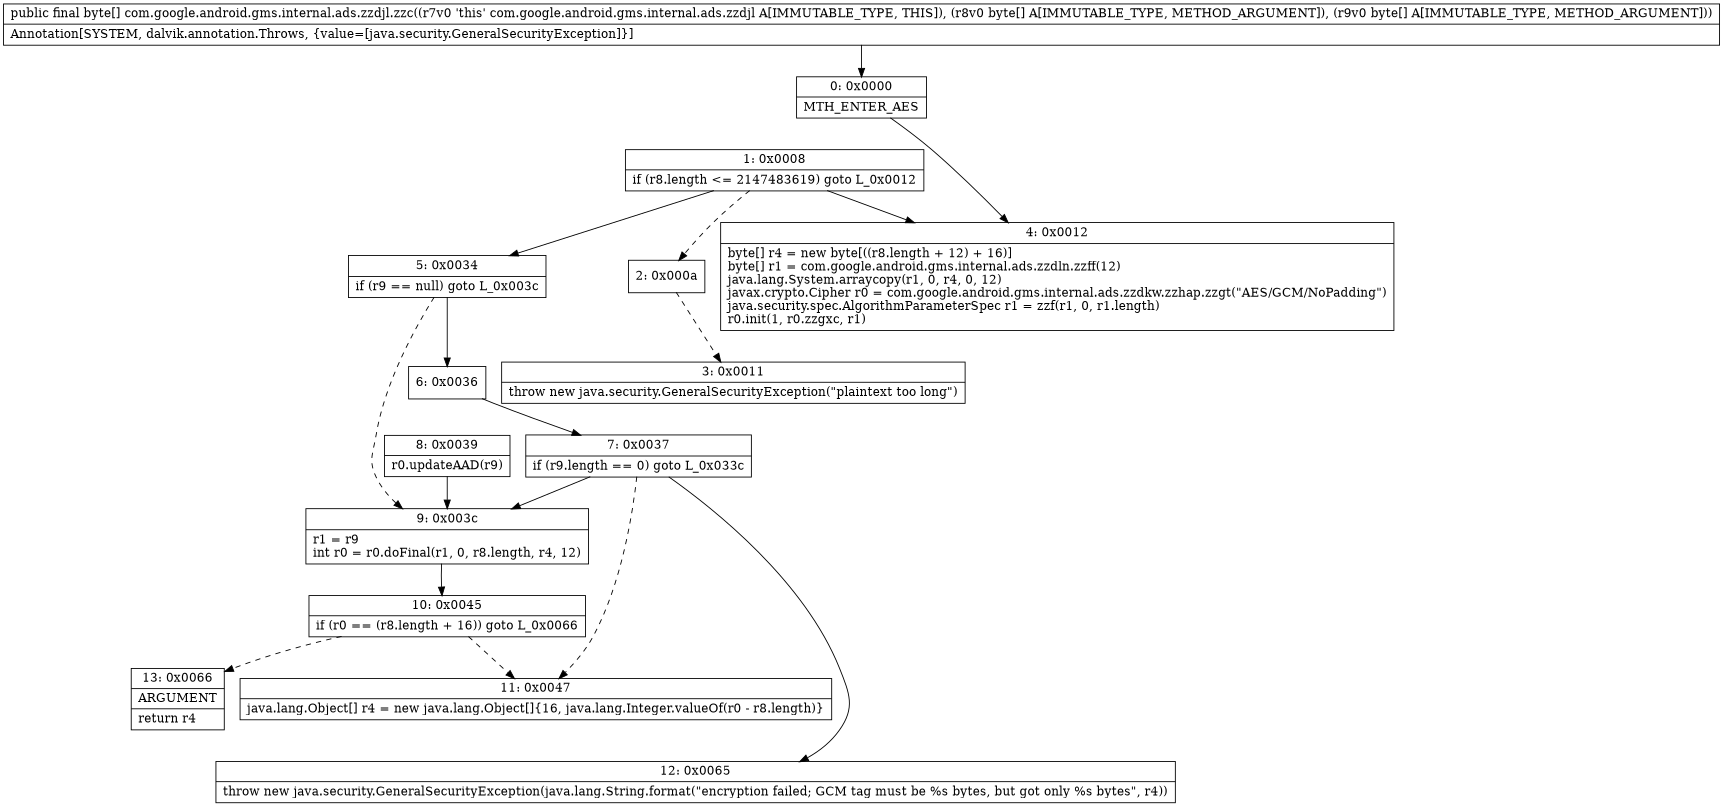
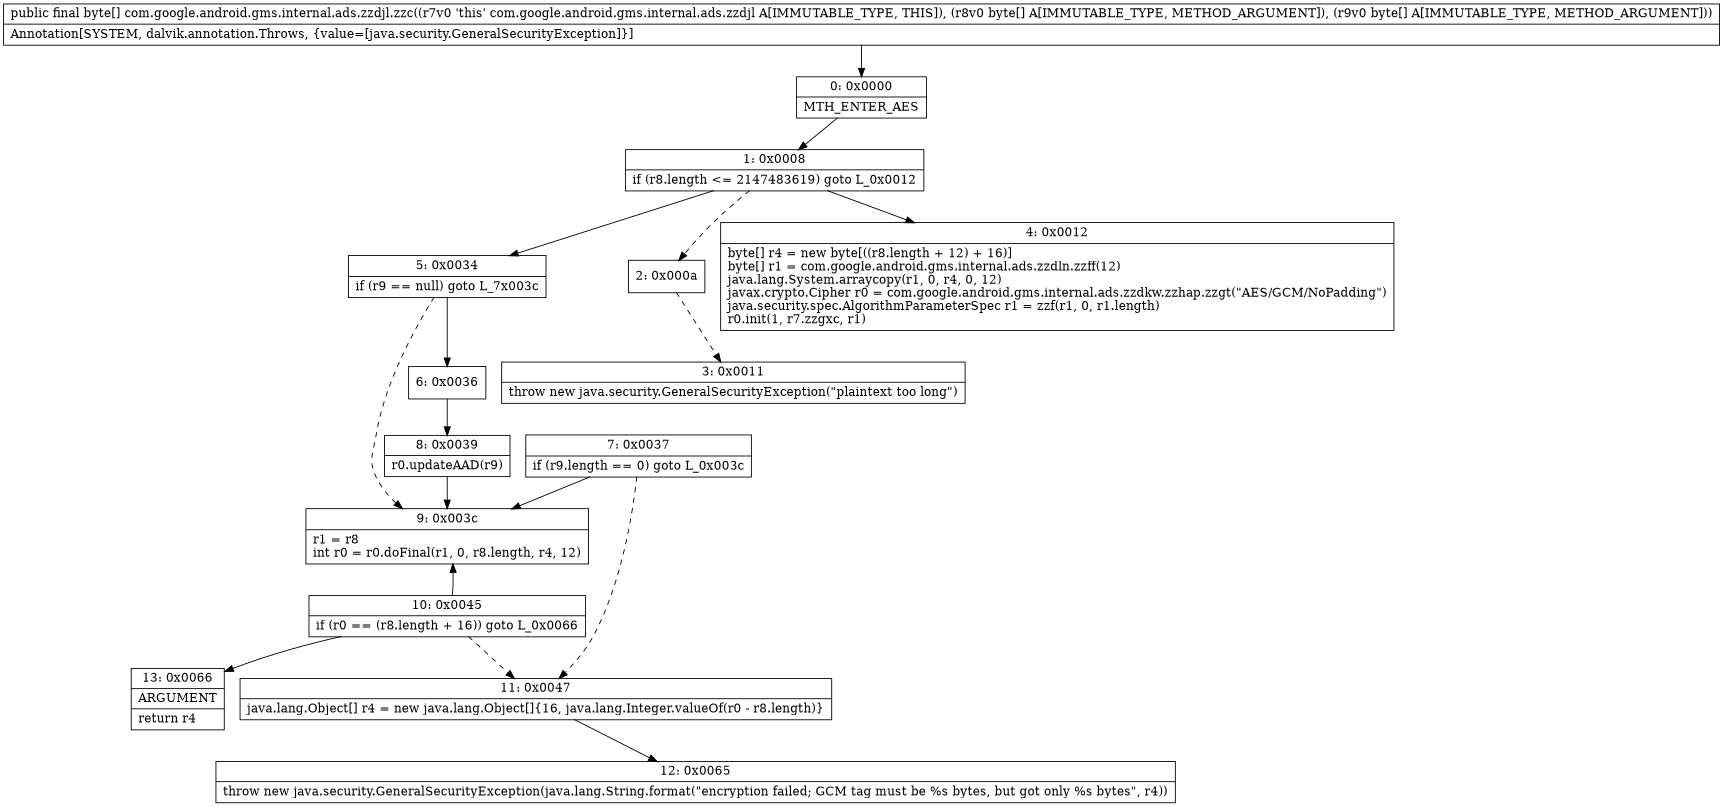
edge "0: 0x0000" -> "4: 0x0012": now "0: 0x0000" -> "1: 0x0008"
node "5: 0x0034": text "if (r9 == null) goto L_0x003c" -> "if (r9 == null) goto L_7x003c"
node "4: 0x0012": text "r0.init(1, r0.zzgxc, r1)" -> "r0.init(1, r7.zzgxc, r1)"
edge "6: 0x0036" -> "7: 0x0037": now "6: 0x0036" -> "8: 0x0039"
node "7: 0x0037": text "if (r9.length == 0) goto L_0x033c" -> "if (r9.length == 0) goto L_0x003c"
node "9: 0x003c": text "r1 = r9" -> "r1 = r8"
edge "9: 0x003c" -> "10: 0x0045": reversed
edge "7: 0x0037" -> "12: 0x0065": now "11: 0x0047" -> "12: 0x0065"
edge "10: 0x0045" -> "13: 0x0066": style dashed -> solid
